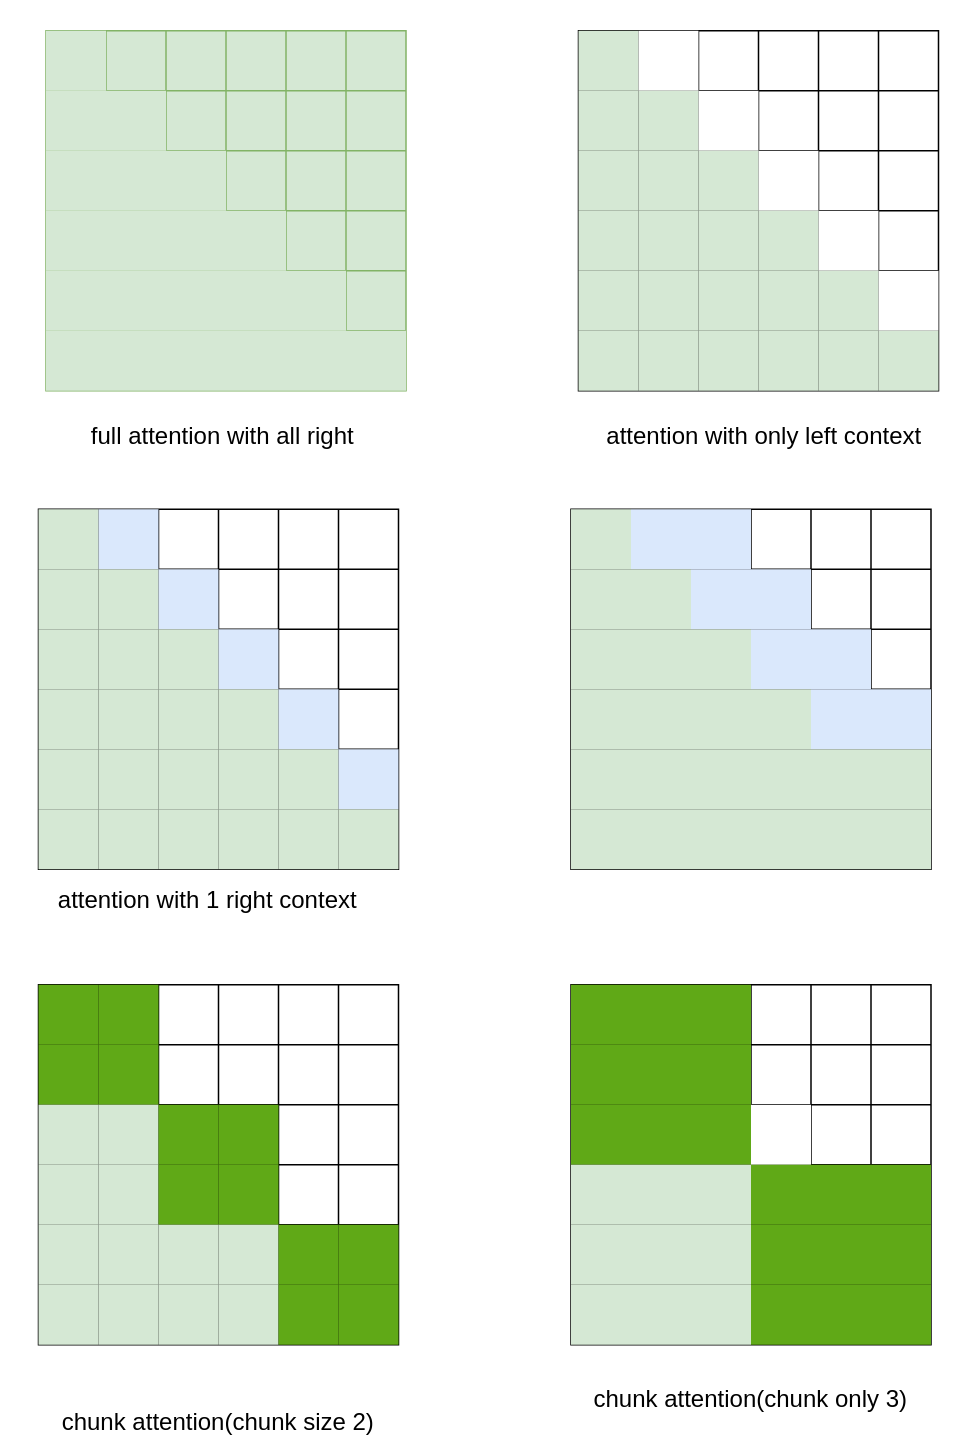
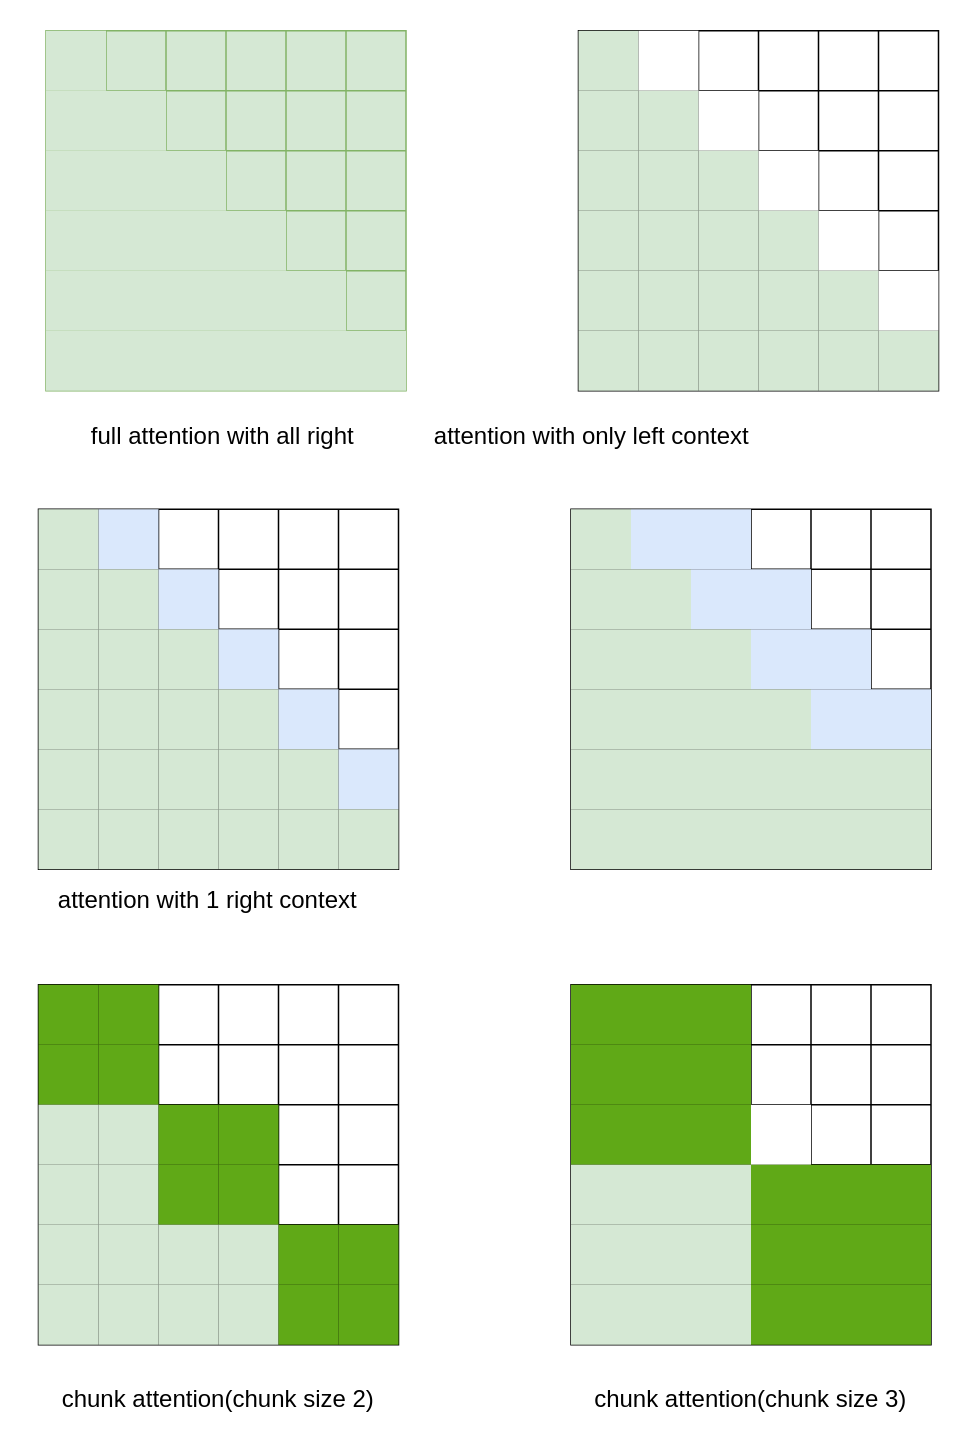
node "attention with only left context": moved (764, 436) -> (592, 436)
node "chunk attention(chunk only 3)": label "chunk attention(chunk only 3)" -> "chunk attention(chunk size 3)"
node "chunk attention(chunk size 2)": moved (218, 1421) -> (218, 1399)
